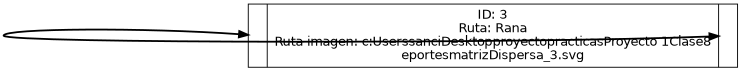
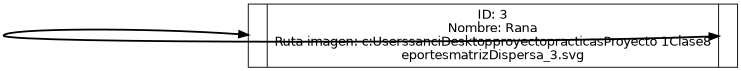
node "ID: 3": text "Ruta: Rana" -> "Nombre: Rana"
